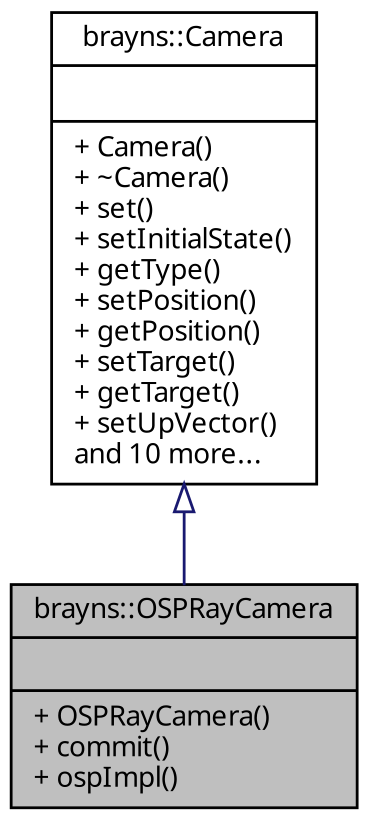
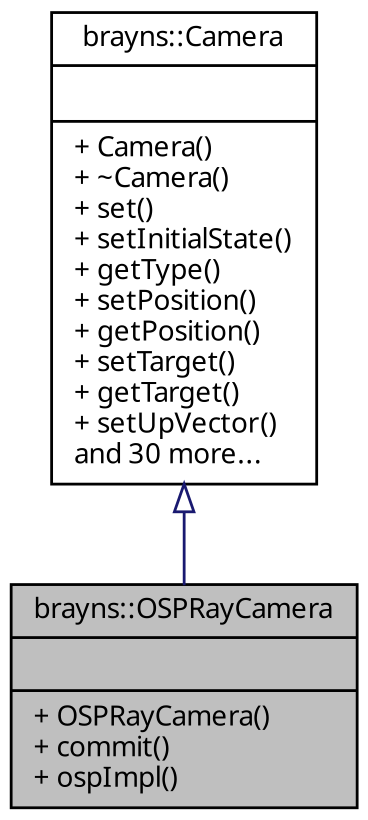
node "brayns::Camera": text "and 10 more..." -> "and 30 more..."
